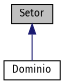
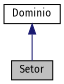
edge "Dominio" -> "Setor": reversed
